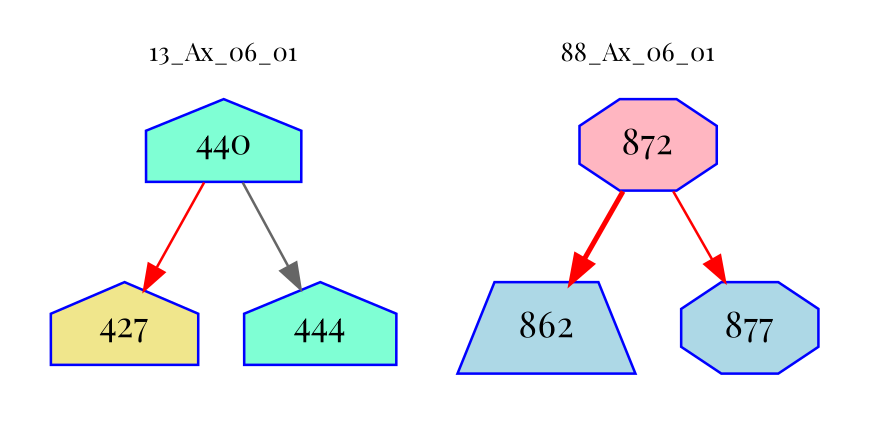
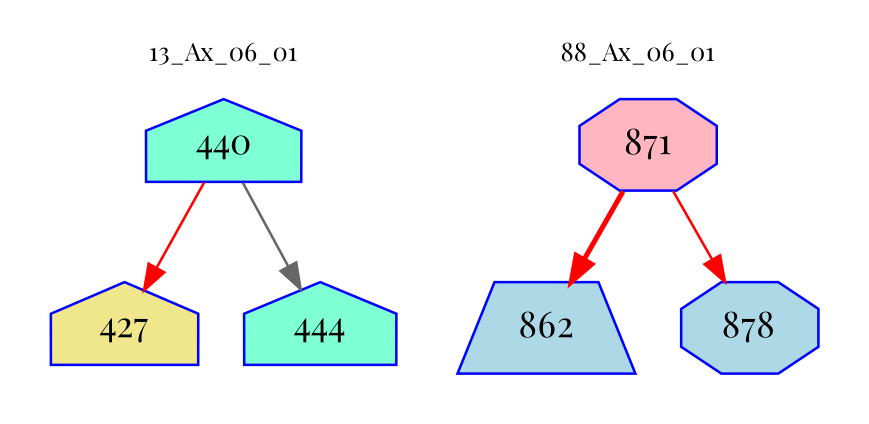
node "872": label "872" -> "871"
node "877": label "877" -> "878"
